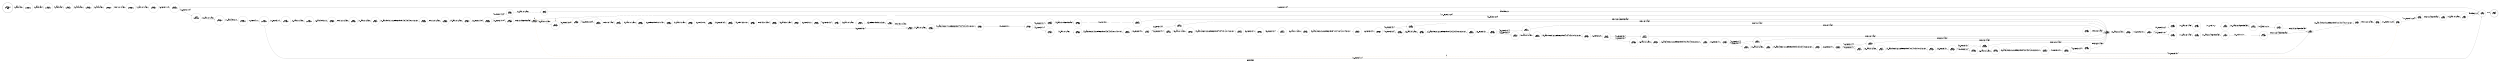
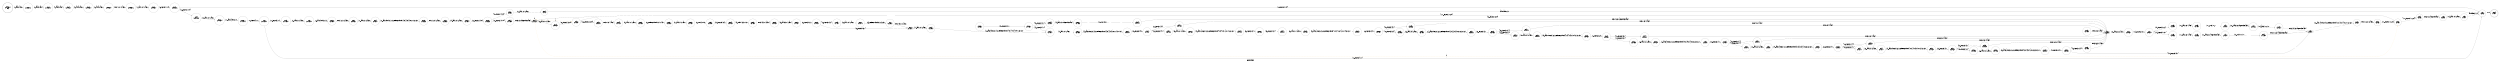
edge "N28864 (rp:73, ep:73)" -> "N28865 (rp:72, ep:72)": now "N28864 (rp:73, ep:73)" -> "N28970 (rp:70, ep:70)"
